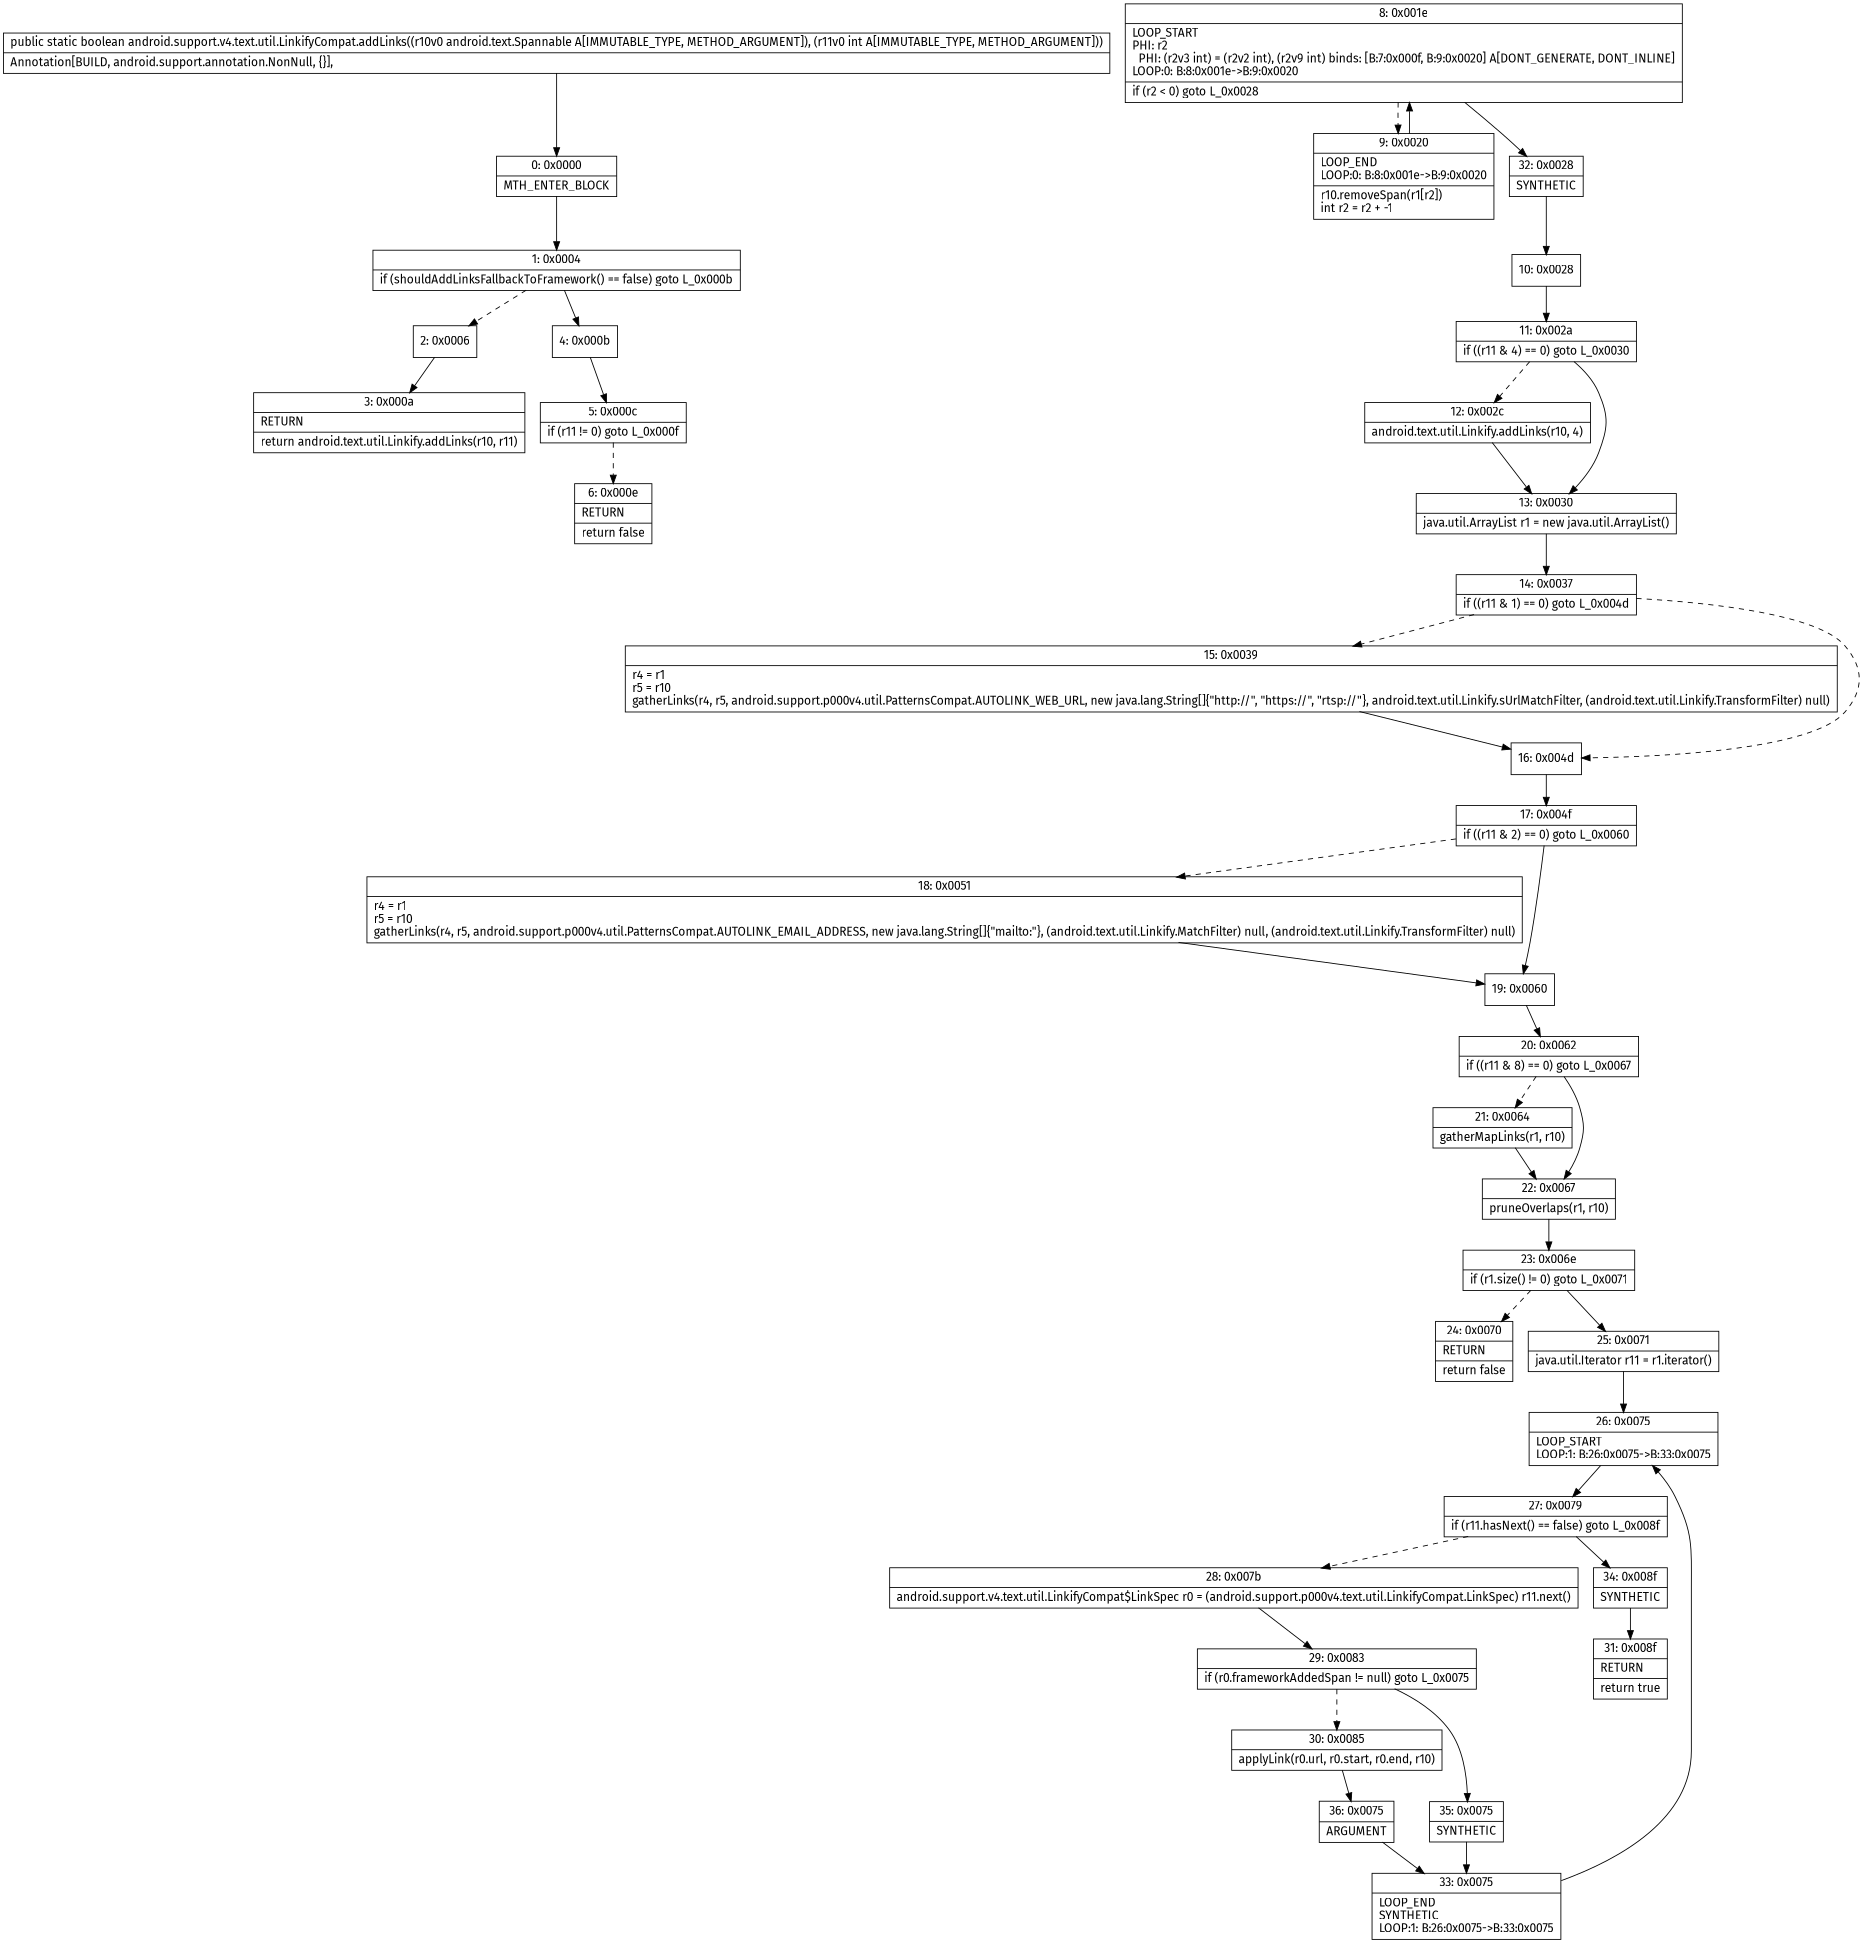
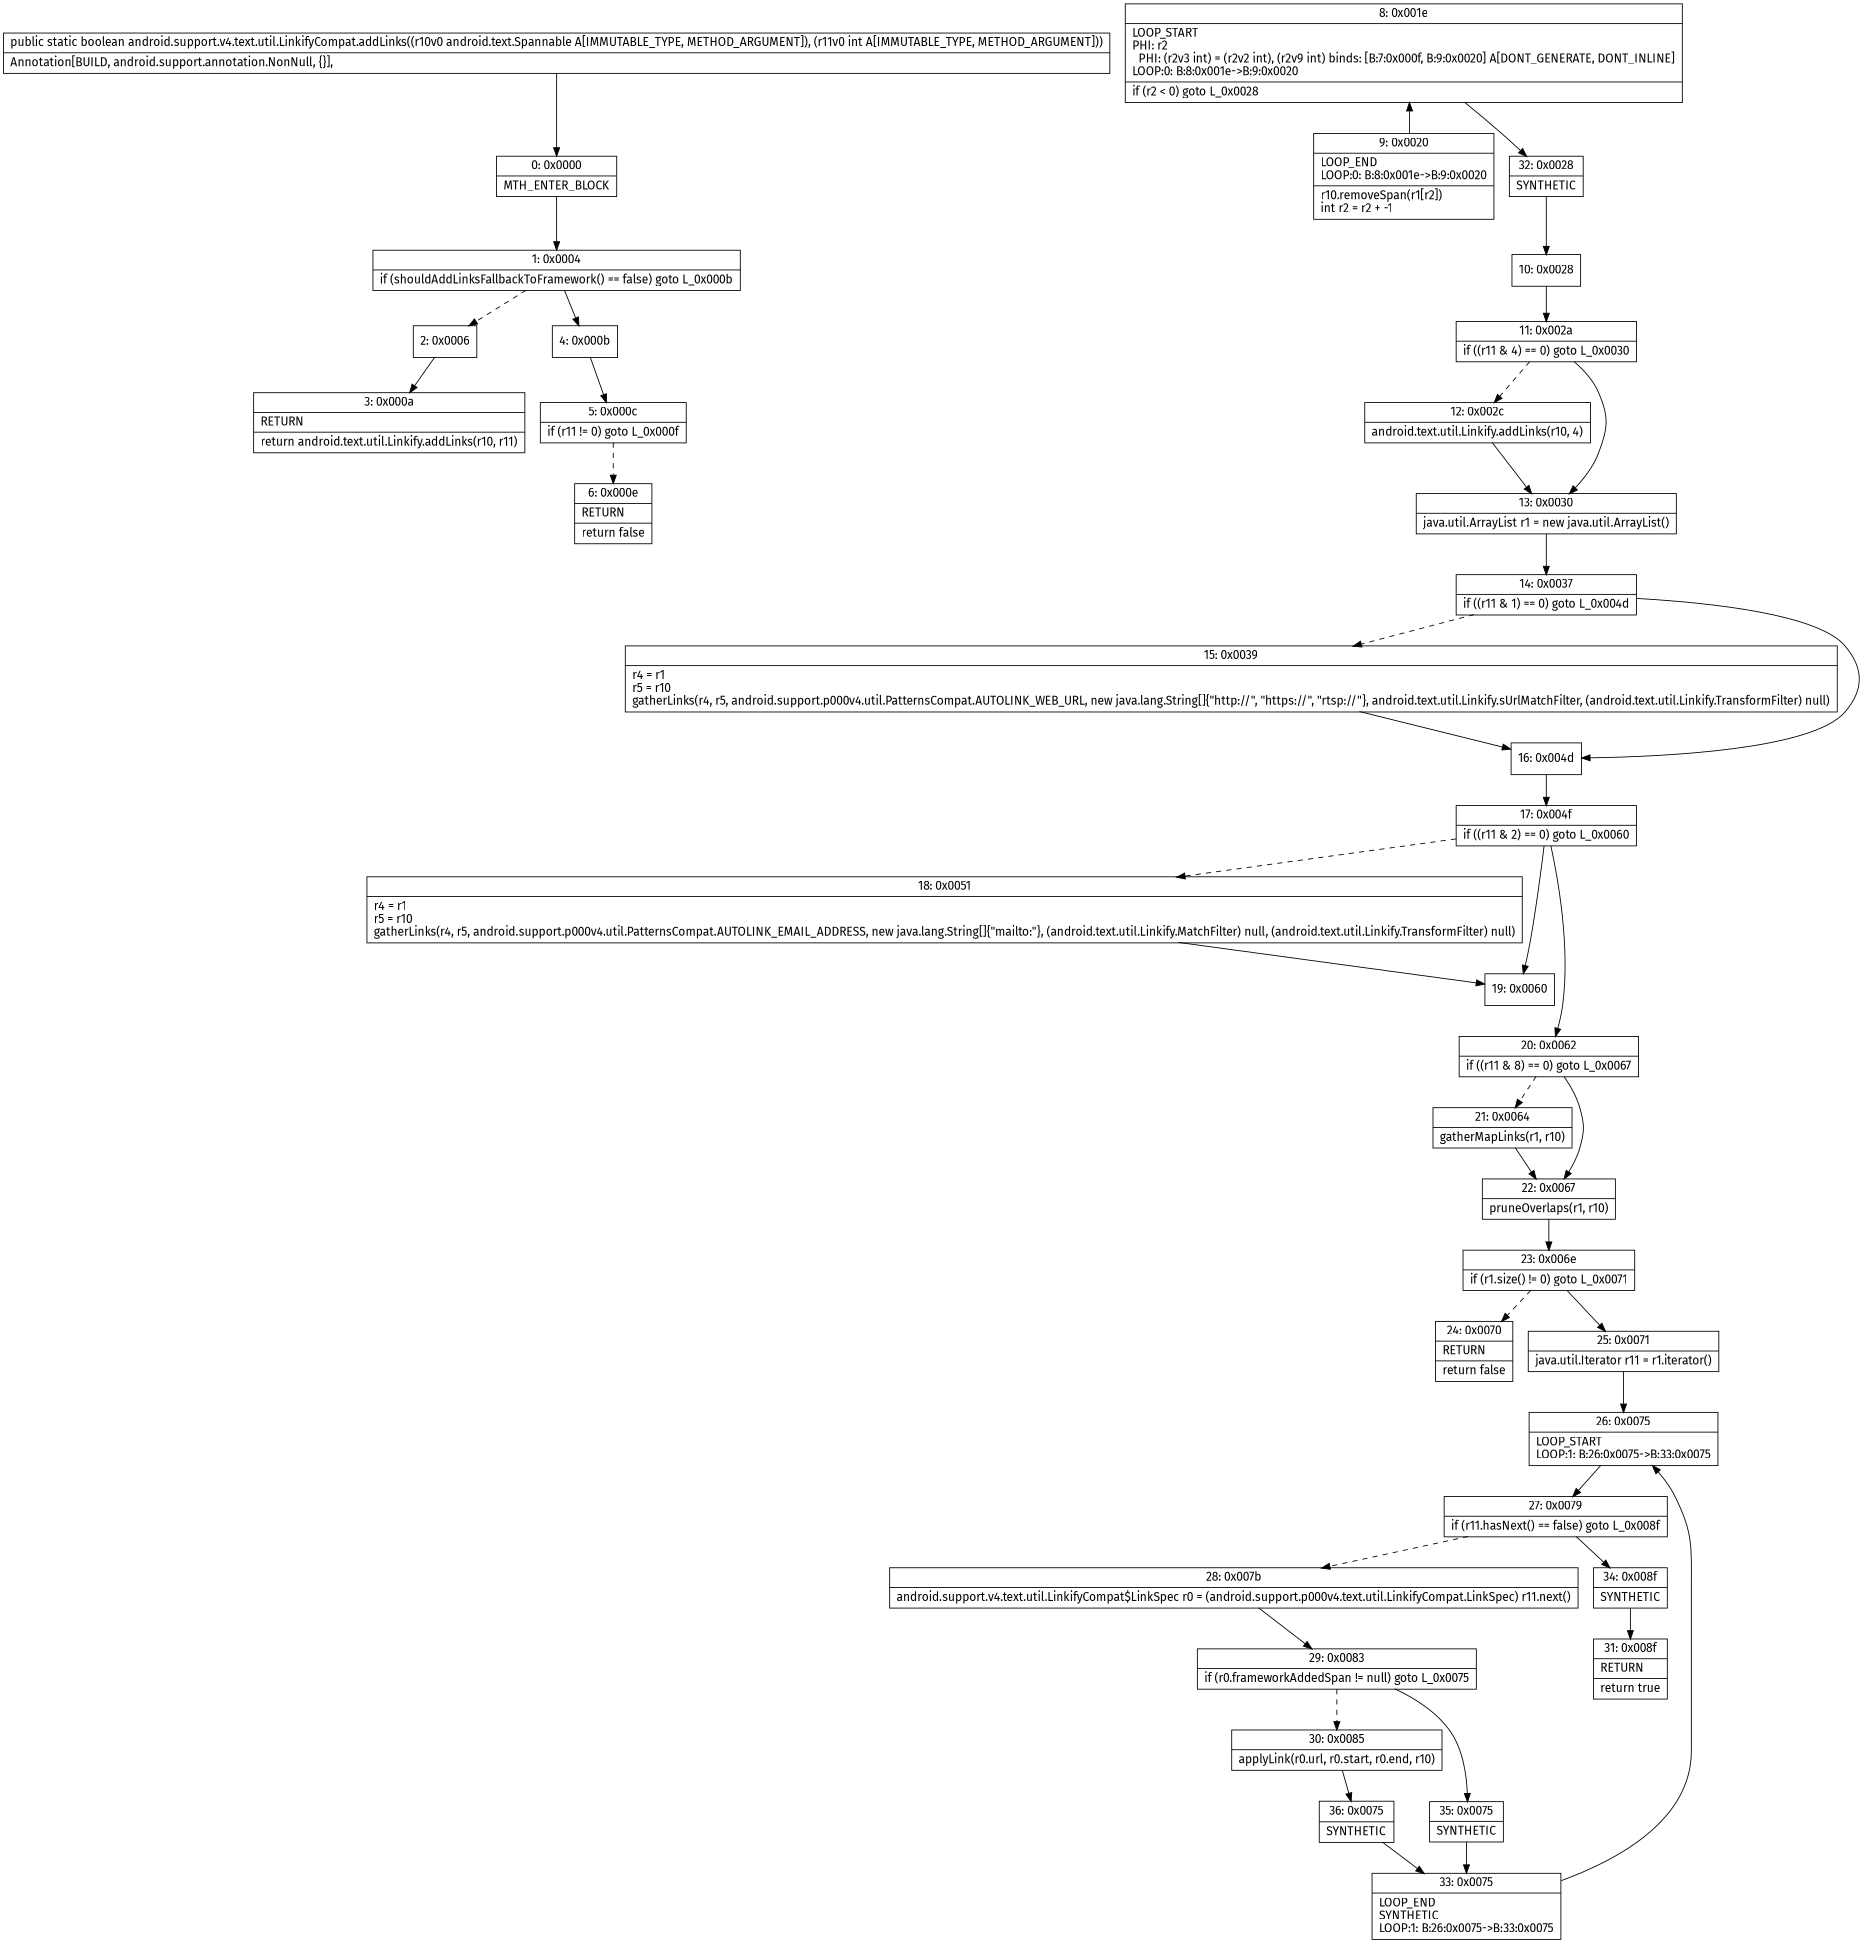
edge "8: 0x001e" -> "9: 0x0020": removed
edge "14: 0x0037" -> "16: 0x004d": style dashed -> solid
edge "19: 0x0060" -> "20: 0x0062": now "17: 0x004f" -> "20: 0x0062"
node "36: 0x0075": text "ARGUMENT" -> "SYNTHETIC"
